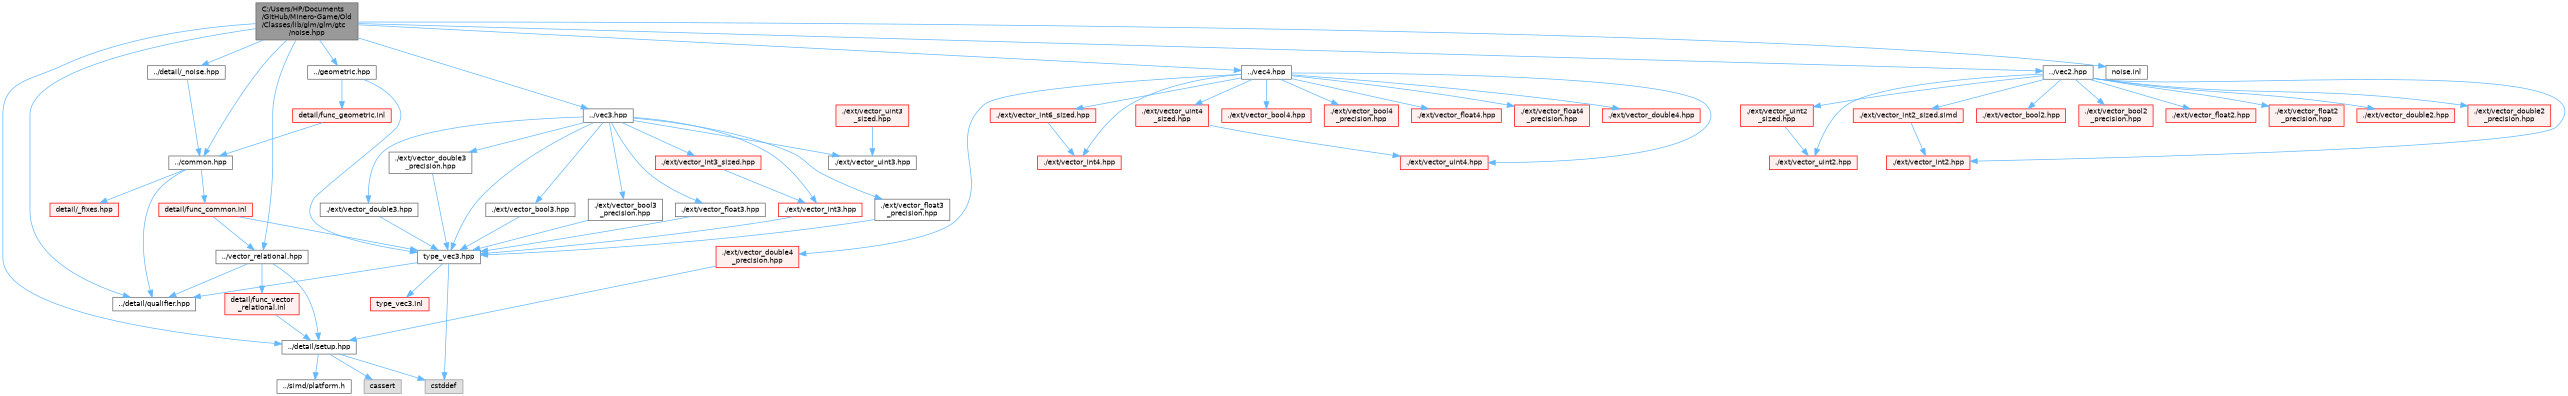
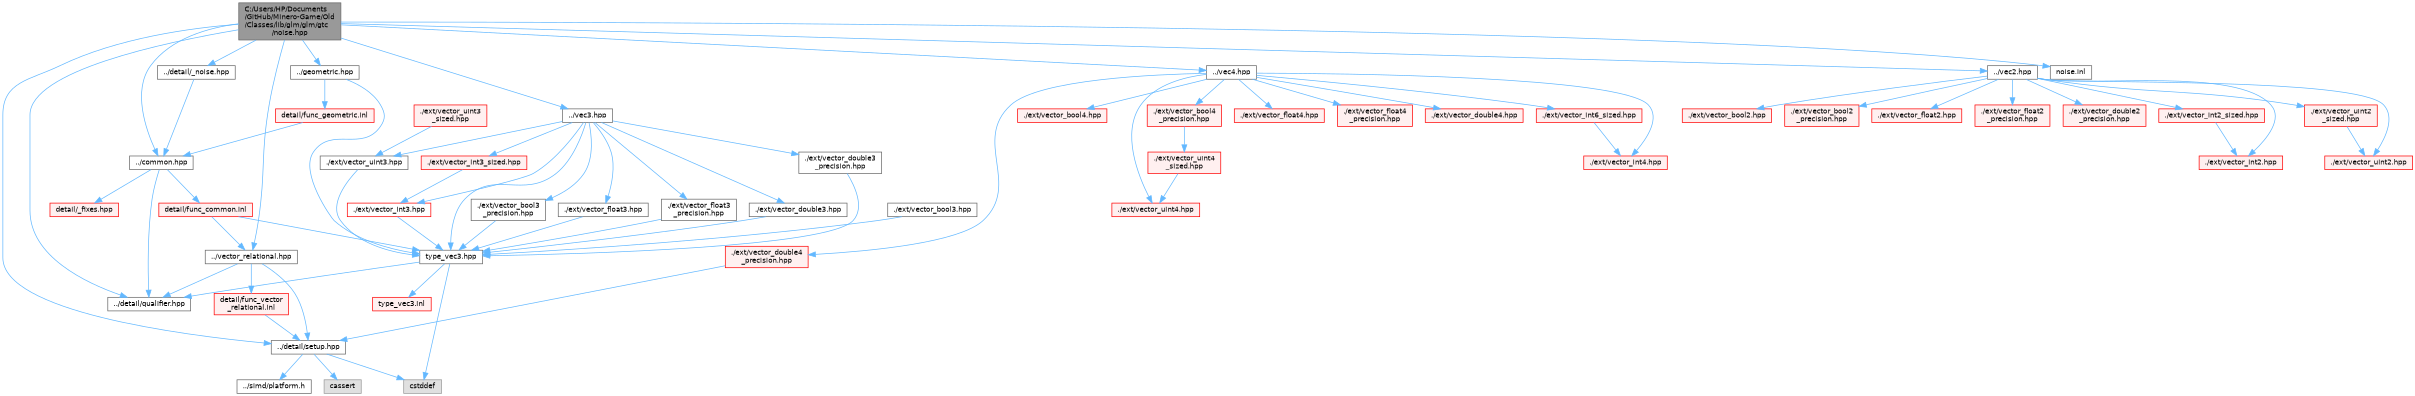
edge "../vec4.hpp" -> "./ext/vector_uint4 _sized.hpp": now "./ext/vector_bool4 _precision.hpp" -> "./ext/vector_uint4 _sized.hpp"
node "./ext/vector_int2_sized.simd": label "./ext/vector_int2_sized.simd" -> "./ext/vector_int2_sized.hpp"
node "./ext/vector_double2.hpp": removed
edge "../vec3.hpp" -> "./ext/vector_bool3.hpp": removed
edge "./ext/vector_uint3.hpp" -> "type_vec3.hpp": added
